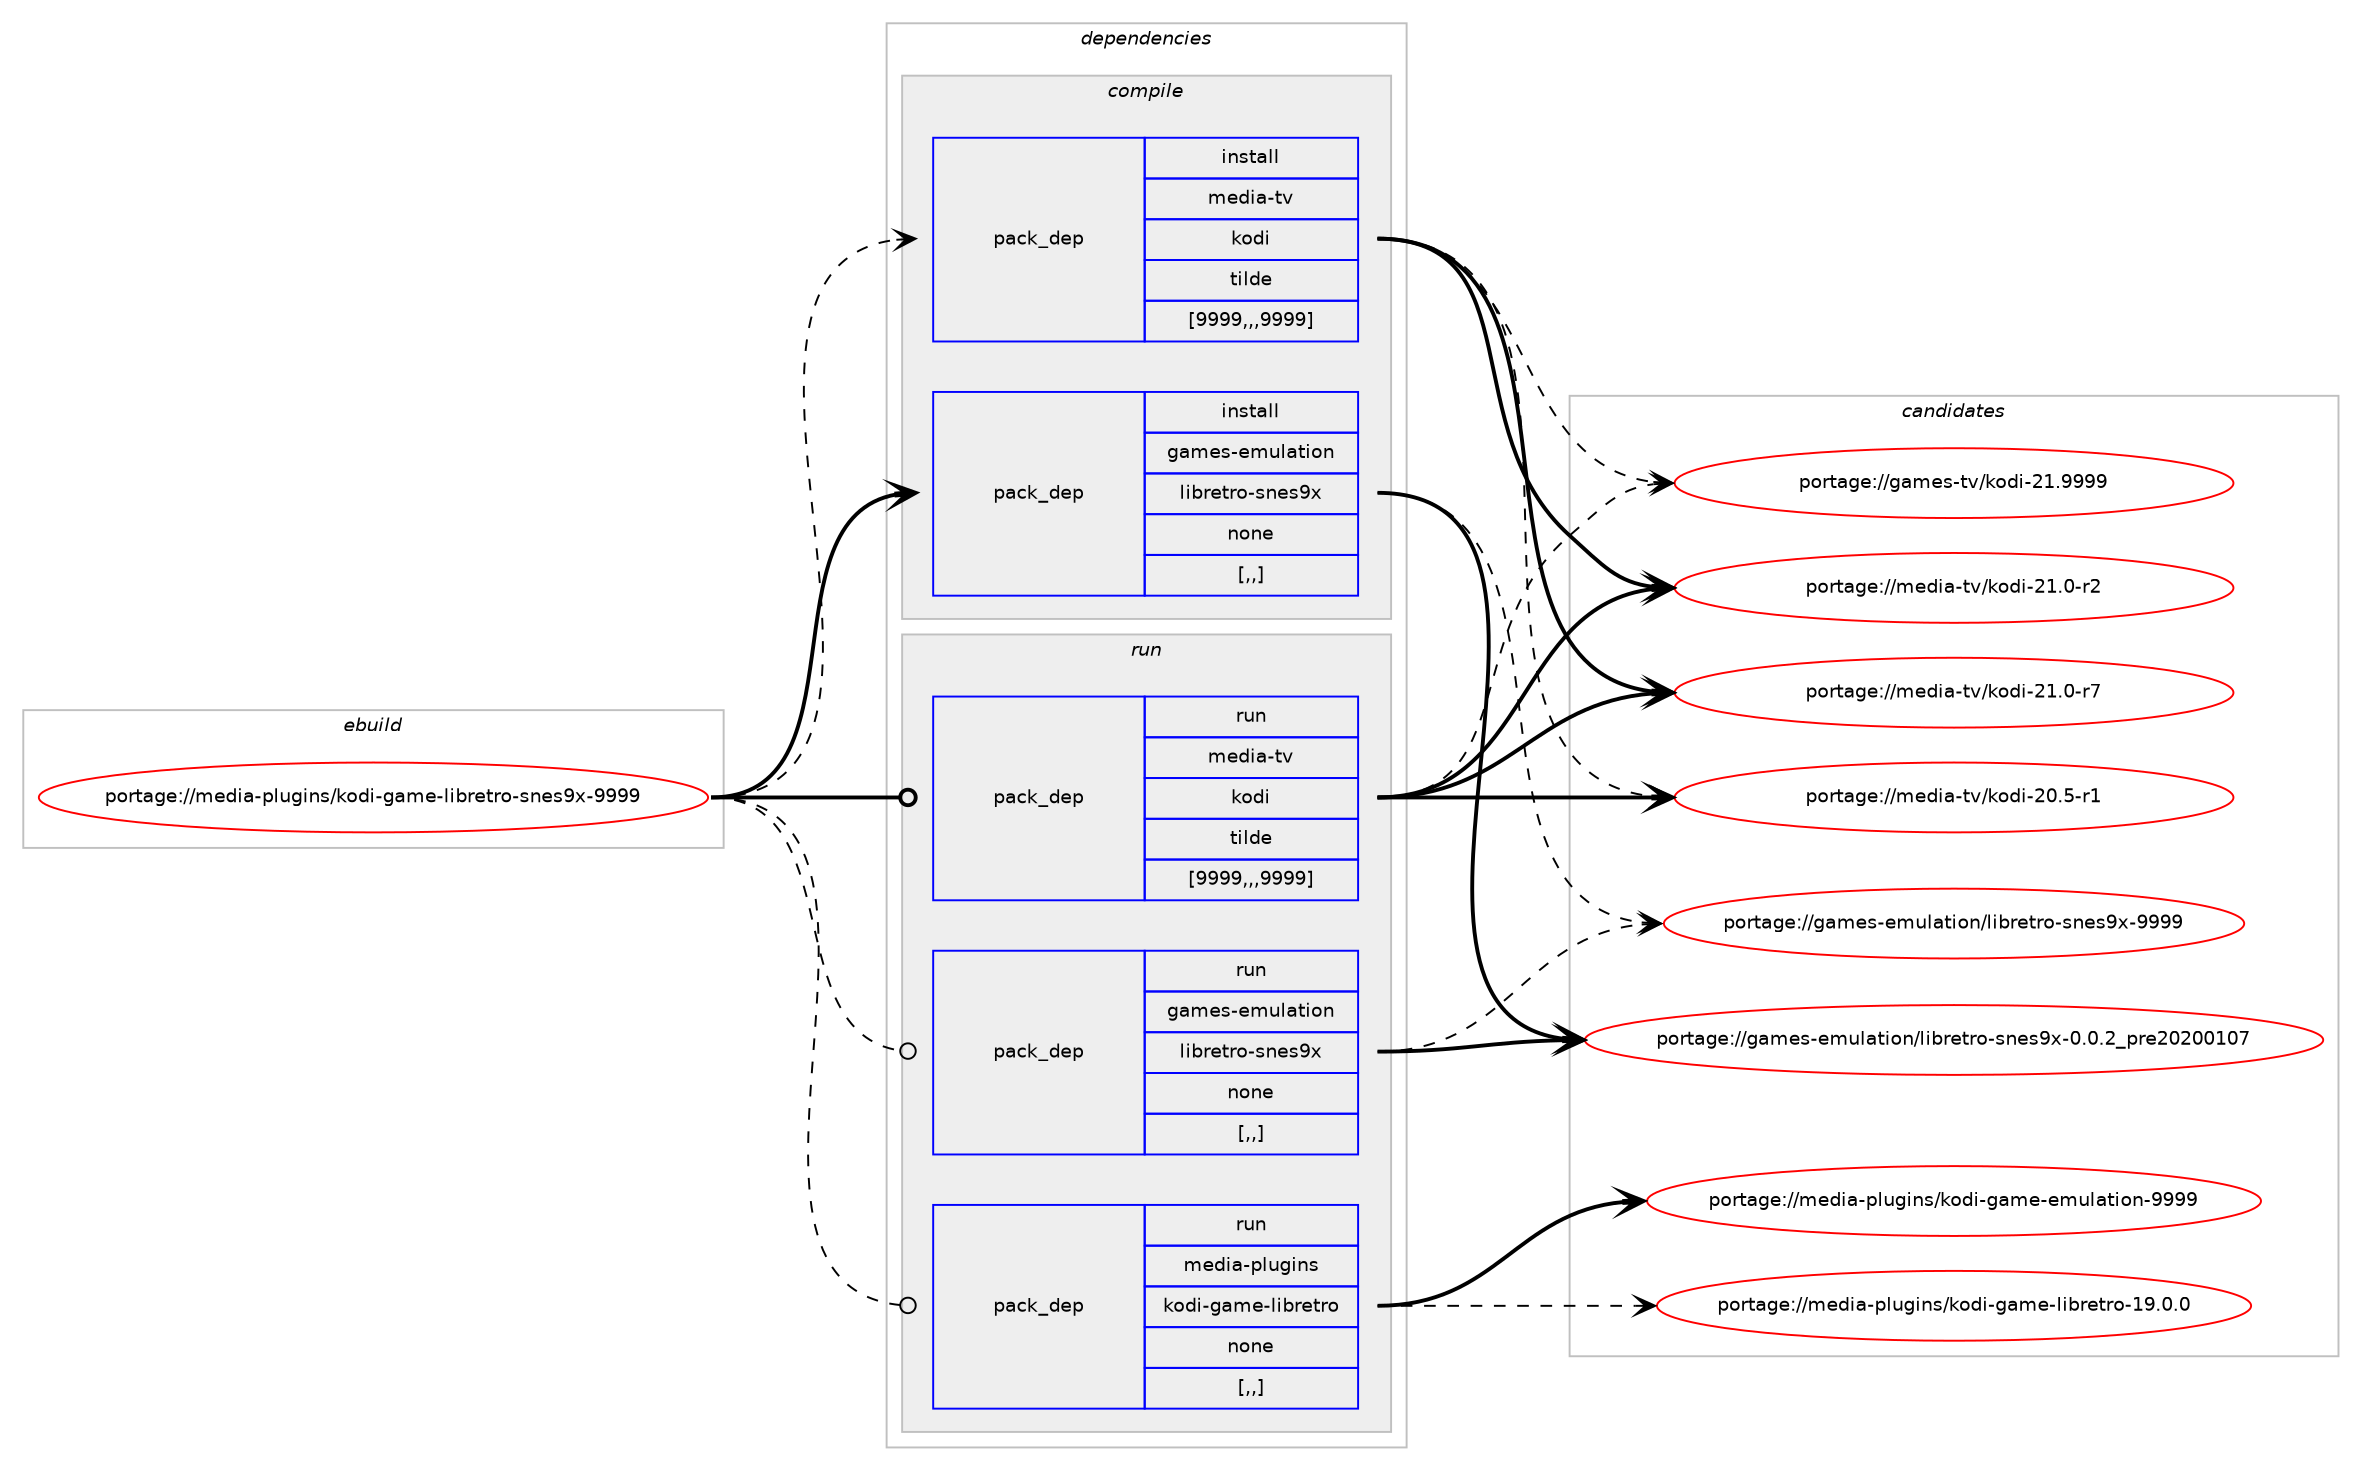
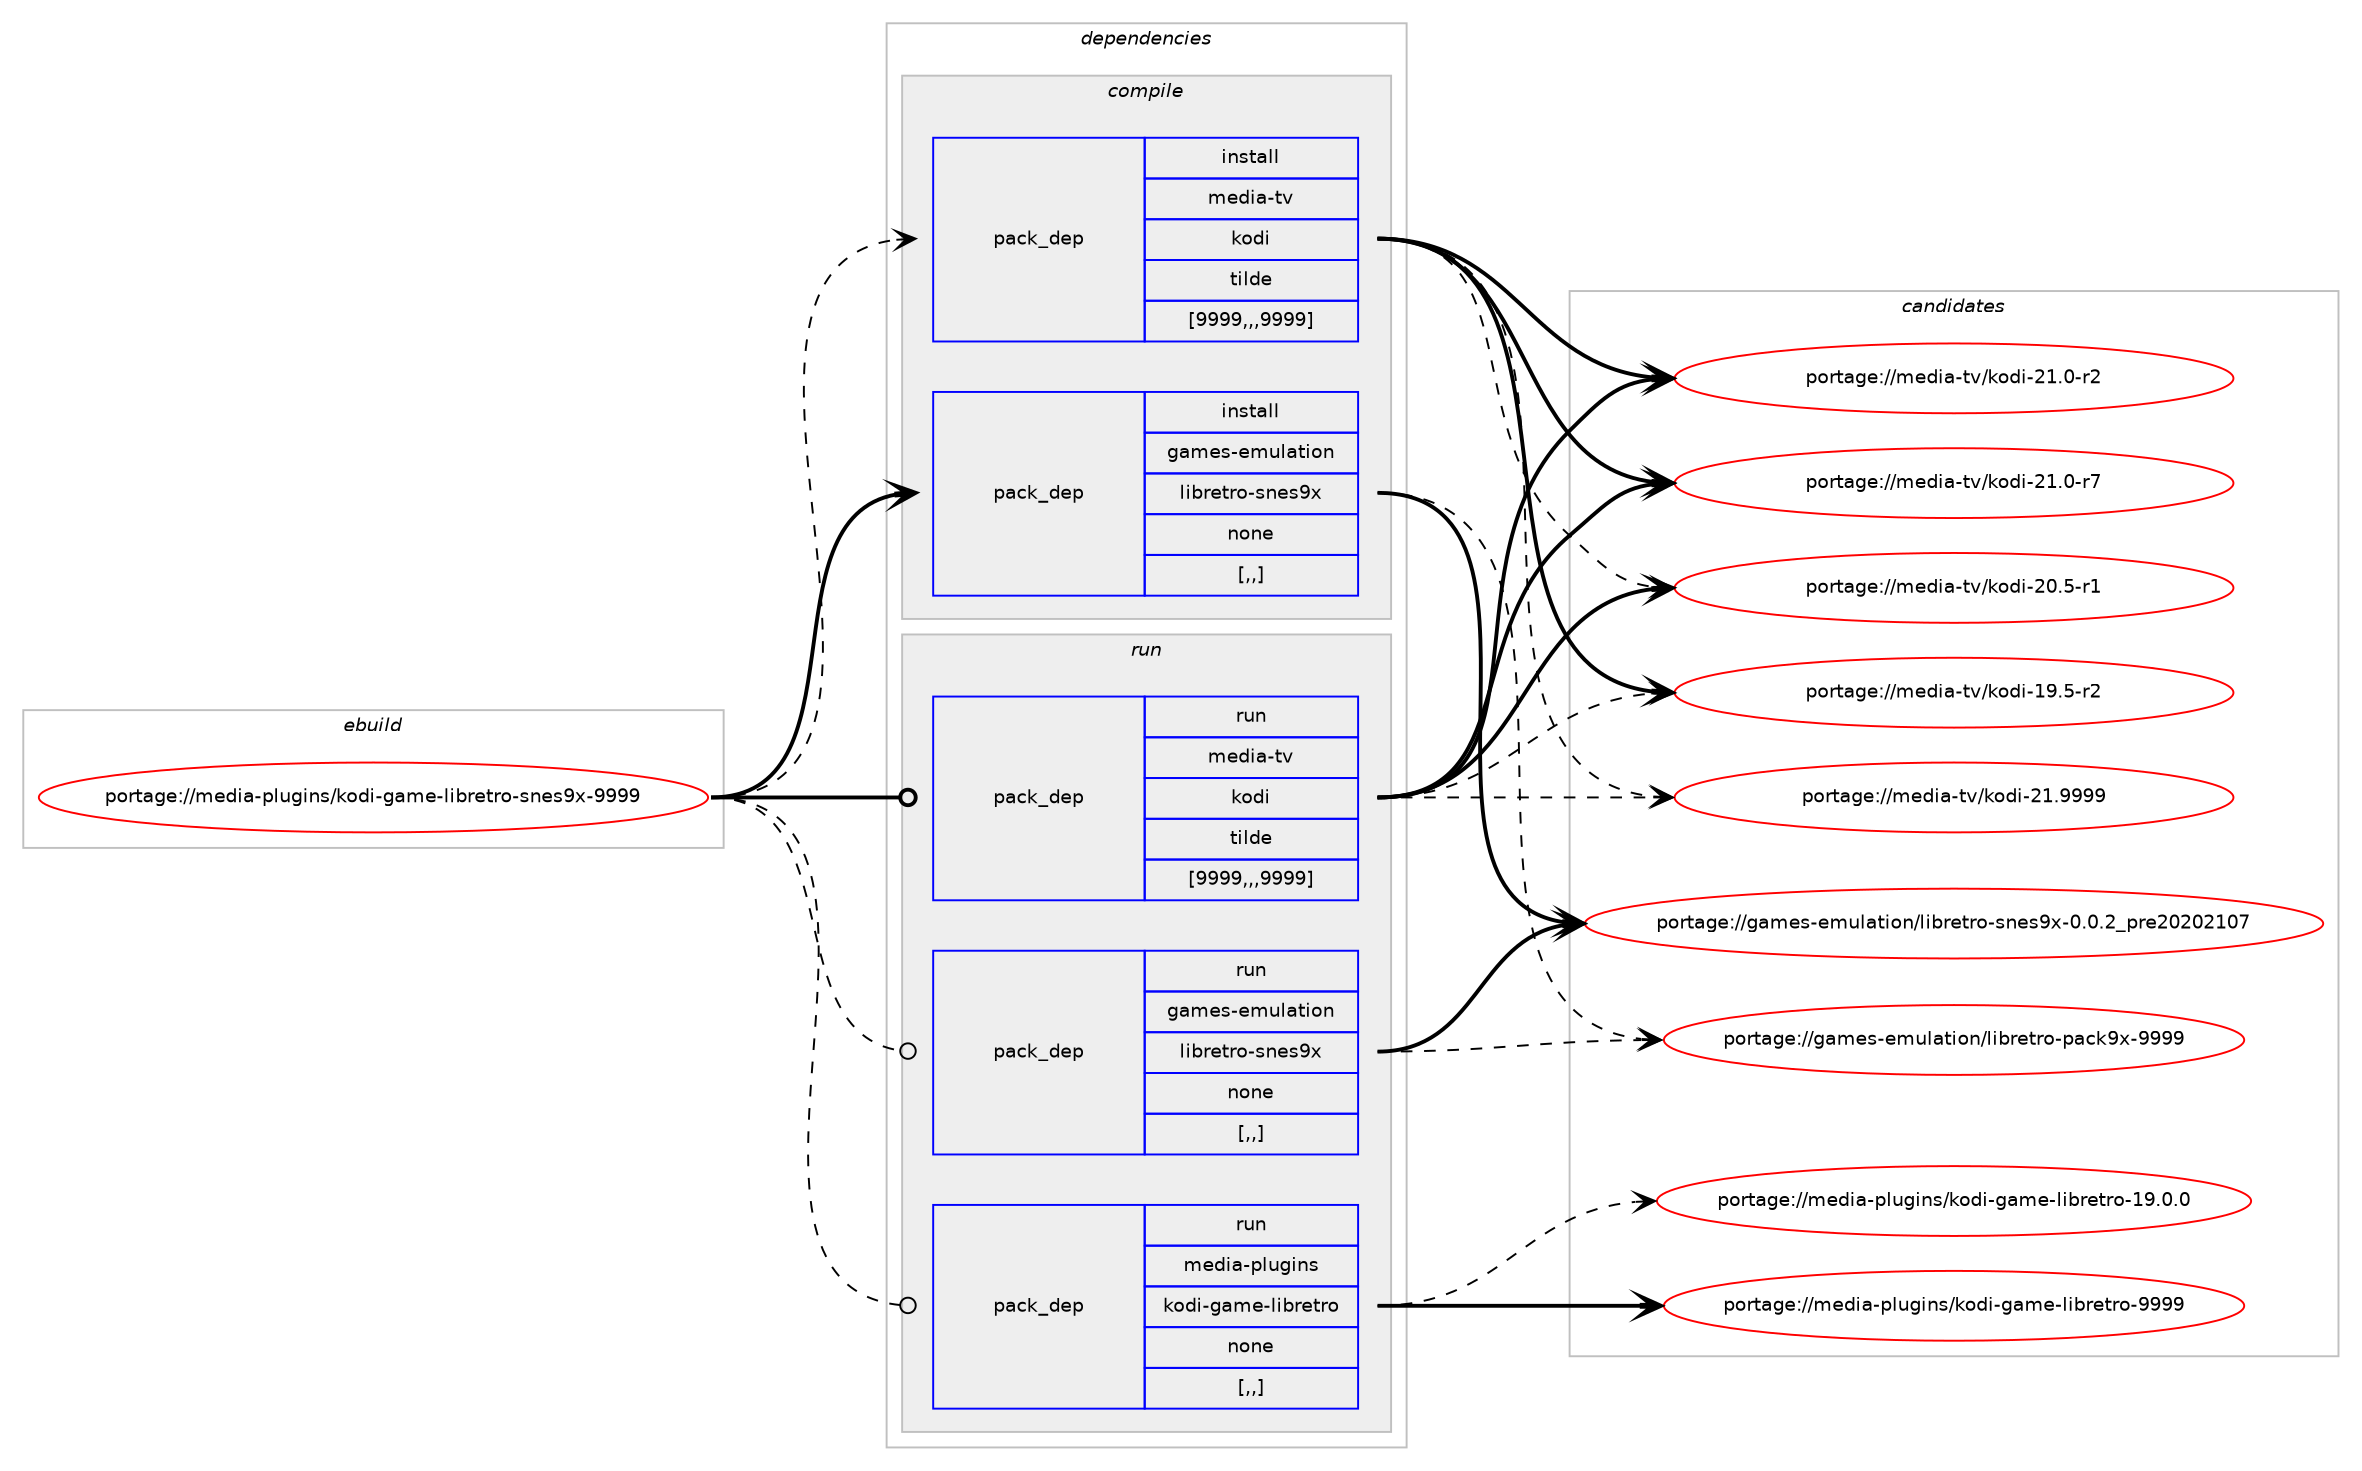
node "portage://games-tv/kodi-21.9999": label "portage://games-tv/kodi-21.9999" -> "portage://media-tv/kodi-21.9999"
node "portage://media-tv/kodi-19.5-r2": added
node "portage://games-emulation/libretro-snes9x-9999": label "portage://games-emulation/libretro-snes9x-9999" -> "portage://games-emulation/libretro-pack9x-9999"
node "portage://games-emulation/libretro-snes9x-0.0.2_pre20200107": label "portage://games-emulation/libretro-snes9x-0.0.2_pre20200107" -> "portage://games-emulation/libretro-snes9x-0.0.2_pre20202107"
node "portage://media-plugins/kodi-game-emulation-9999": label "portage://media-plugins/kodi-game-emulation-9999" -> "portage://media-plugins/kodi-game-libretro-9999"
